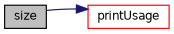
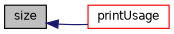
edge "size" -> "printUsage": reversed
